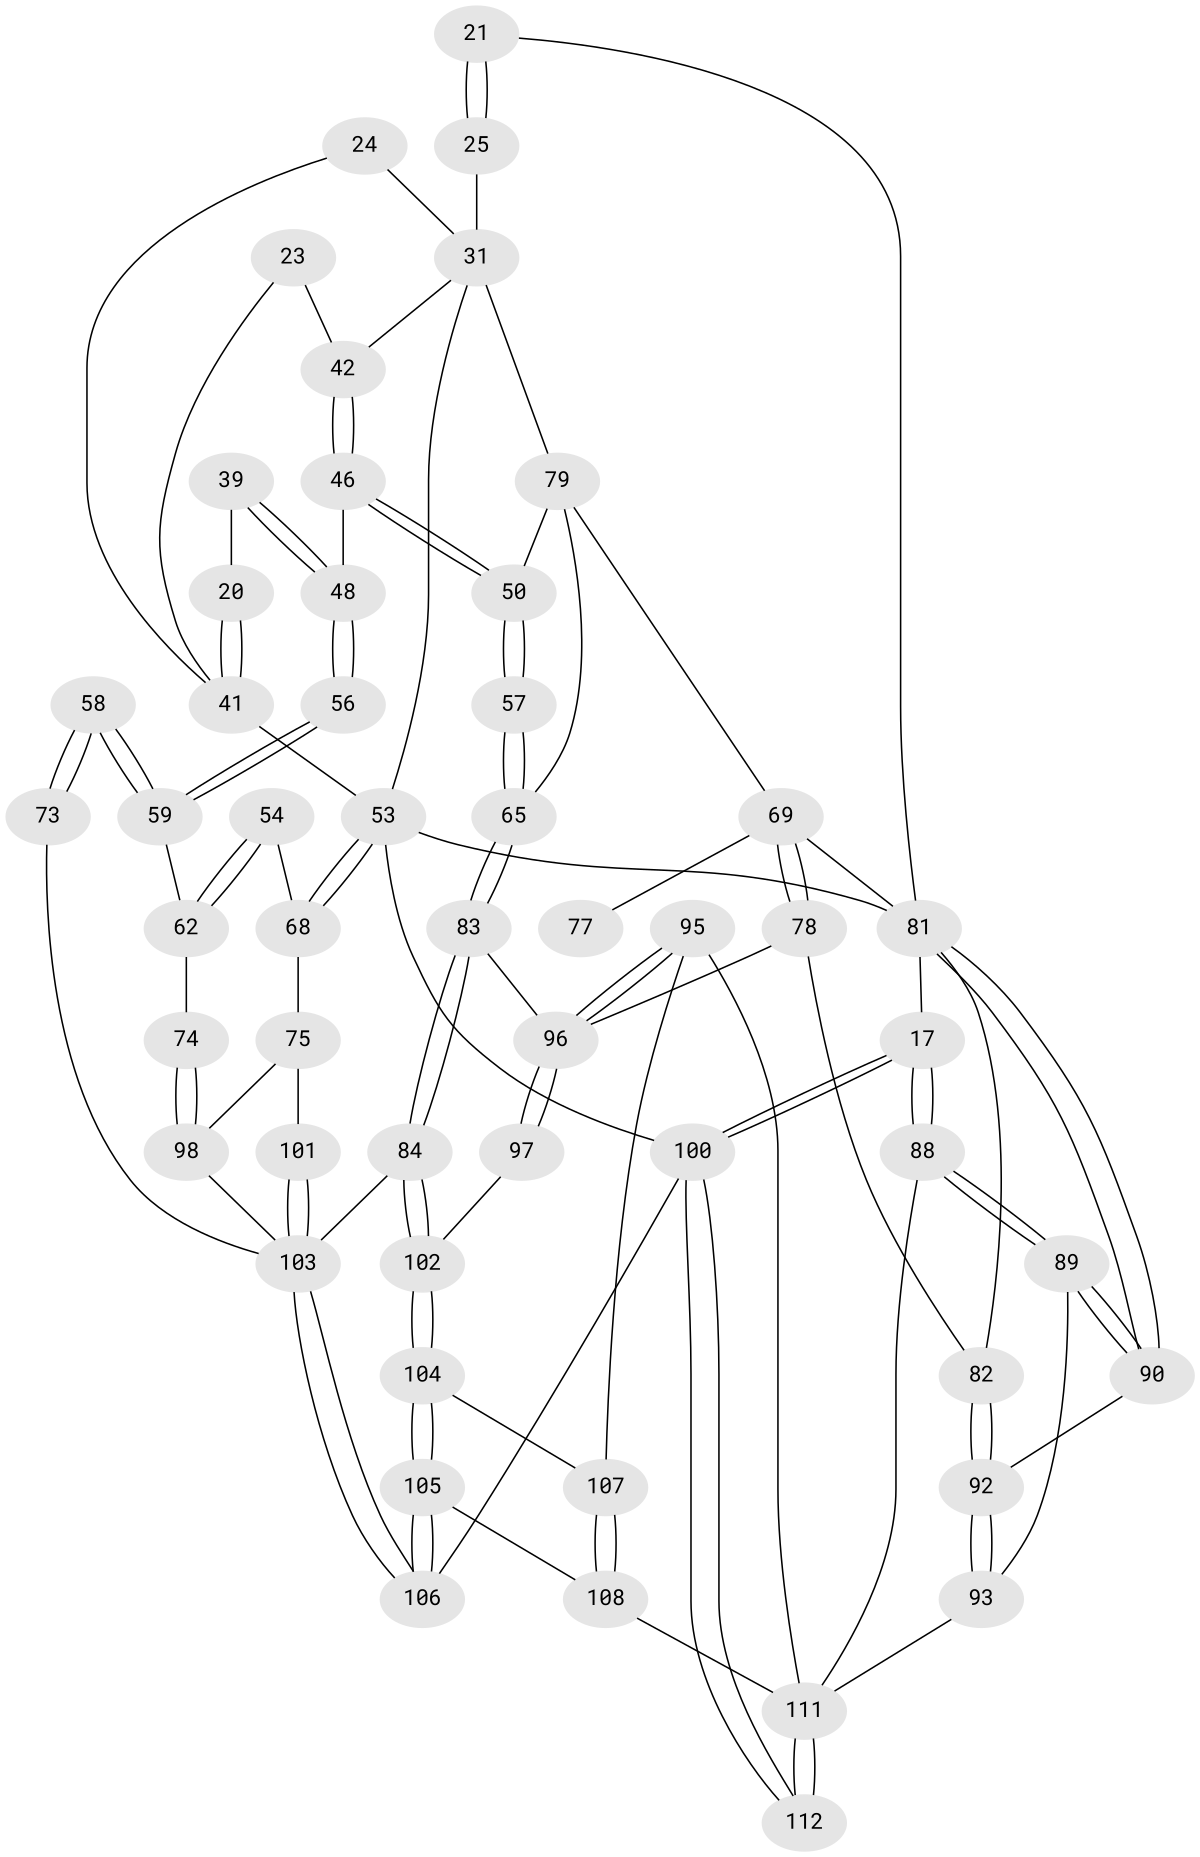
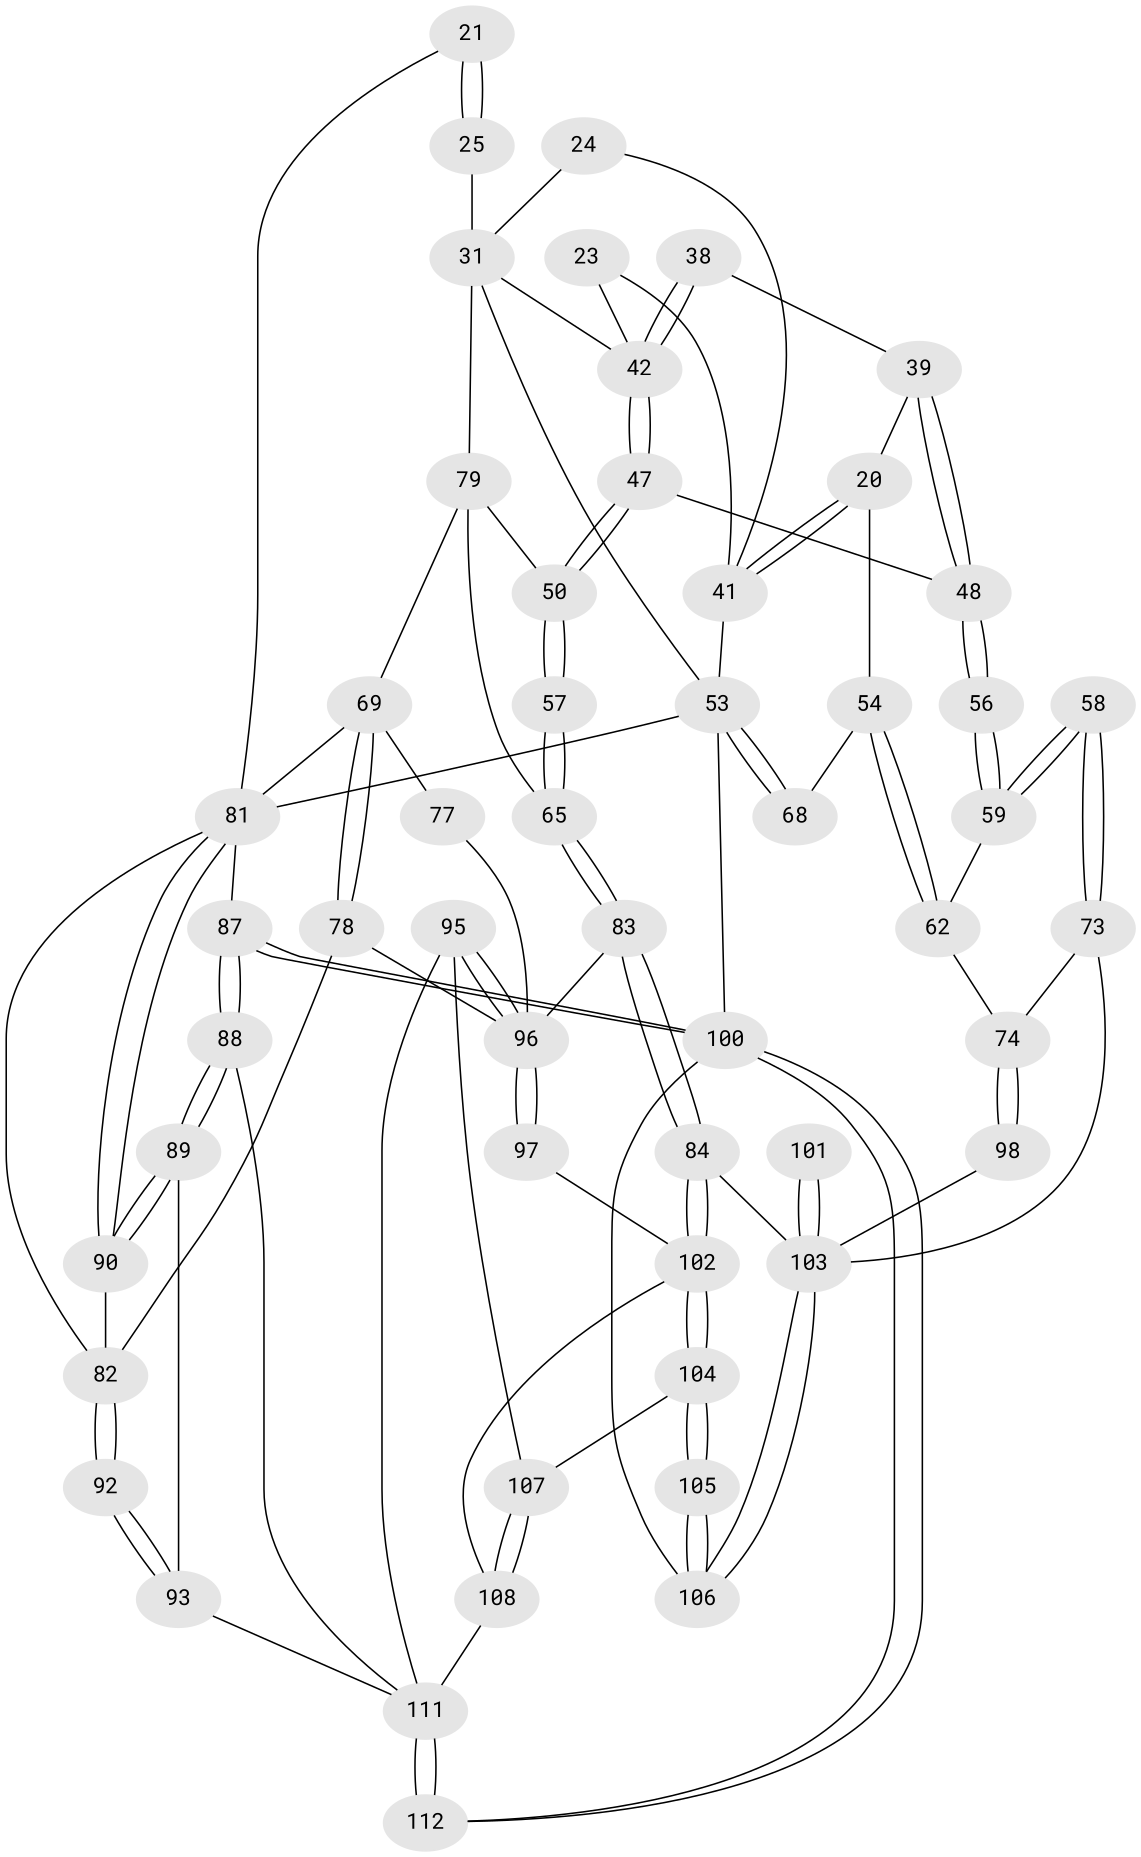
node "38": added
node "46": label "46" -> "47"
edge "20" -- "54": added
edge "77" -- "96": added
edge "73" -- "74": added
node "75": removed
node "17": label "17" -> "87"
edge "90" -- "92": now "90" -- "82"
edge "105" -- "108": now "102" -- "108"
